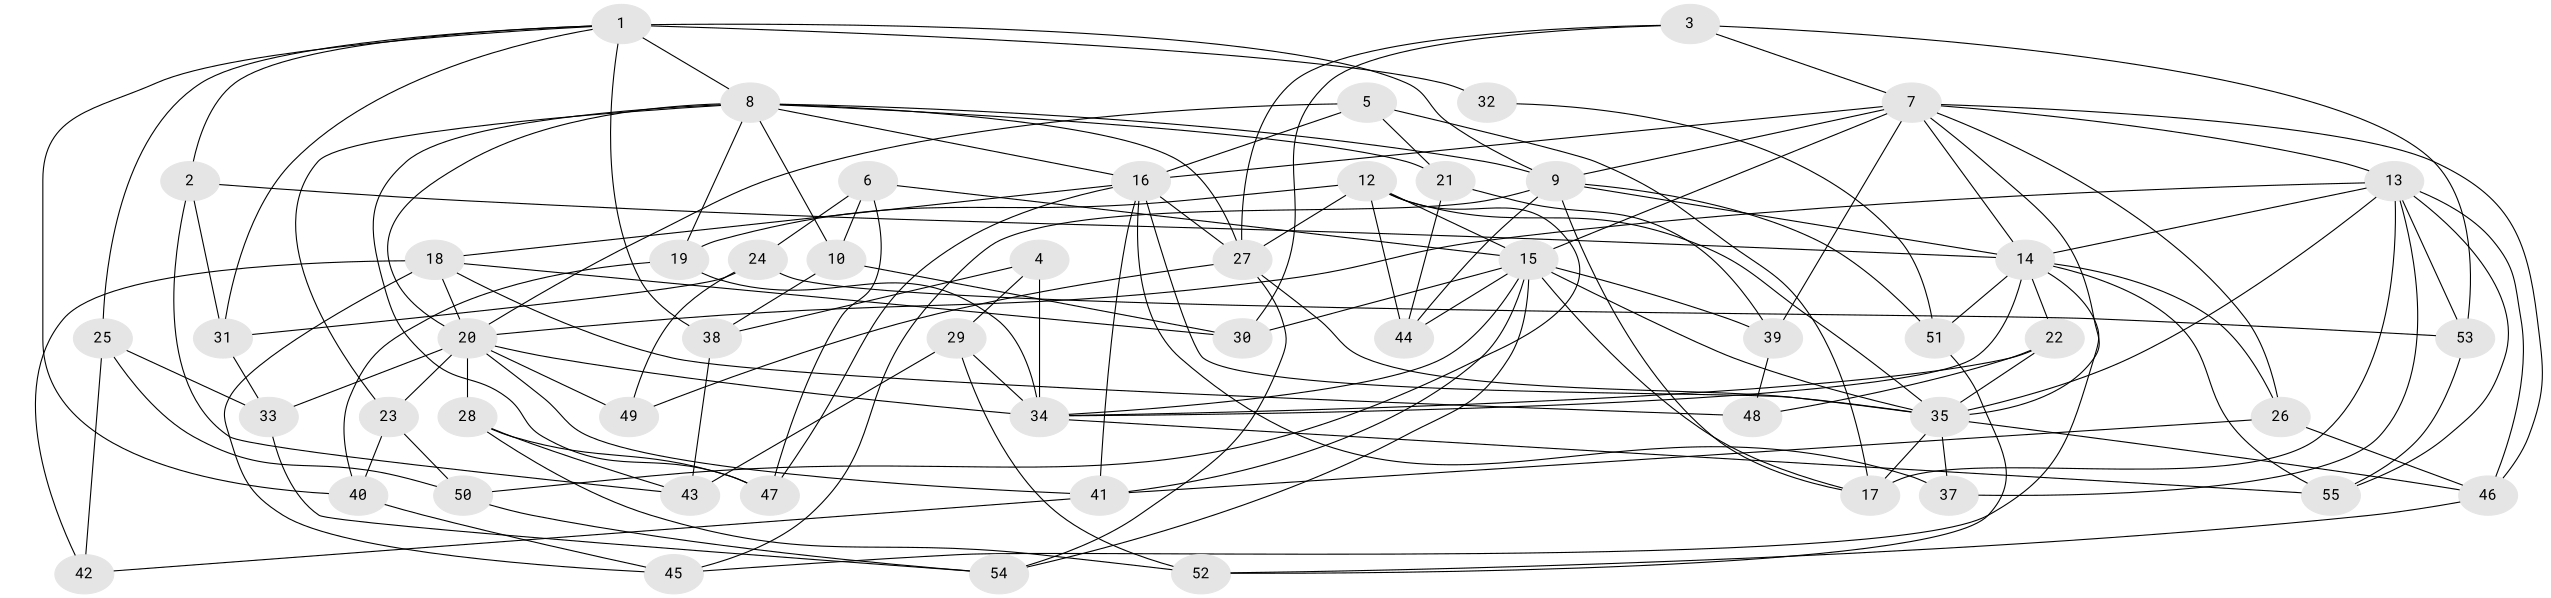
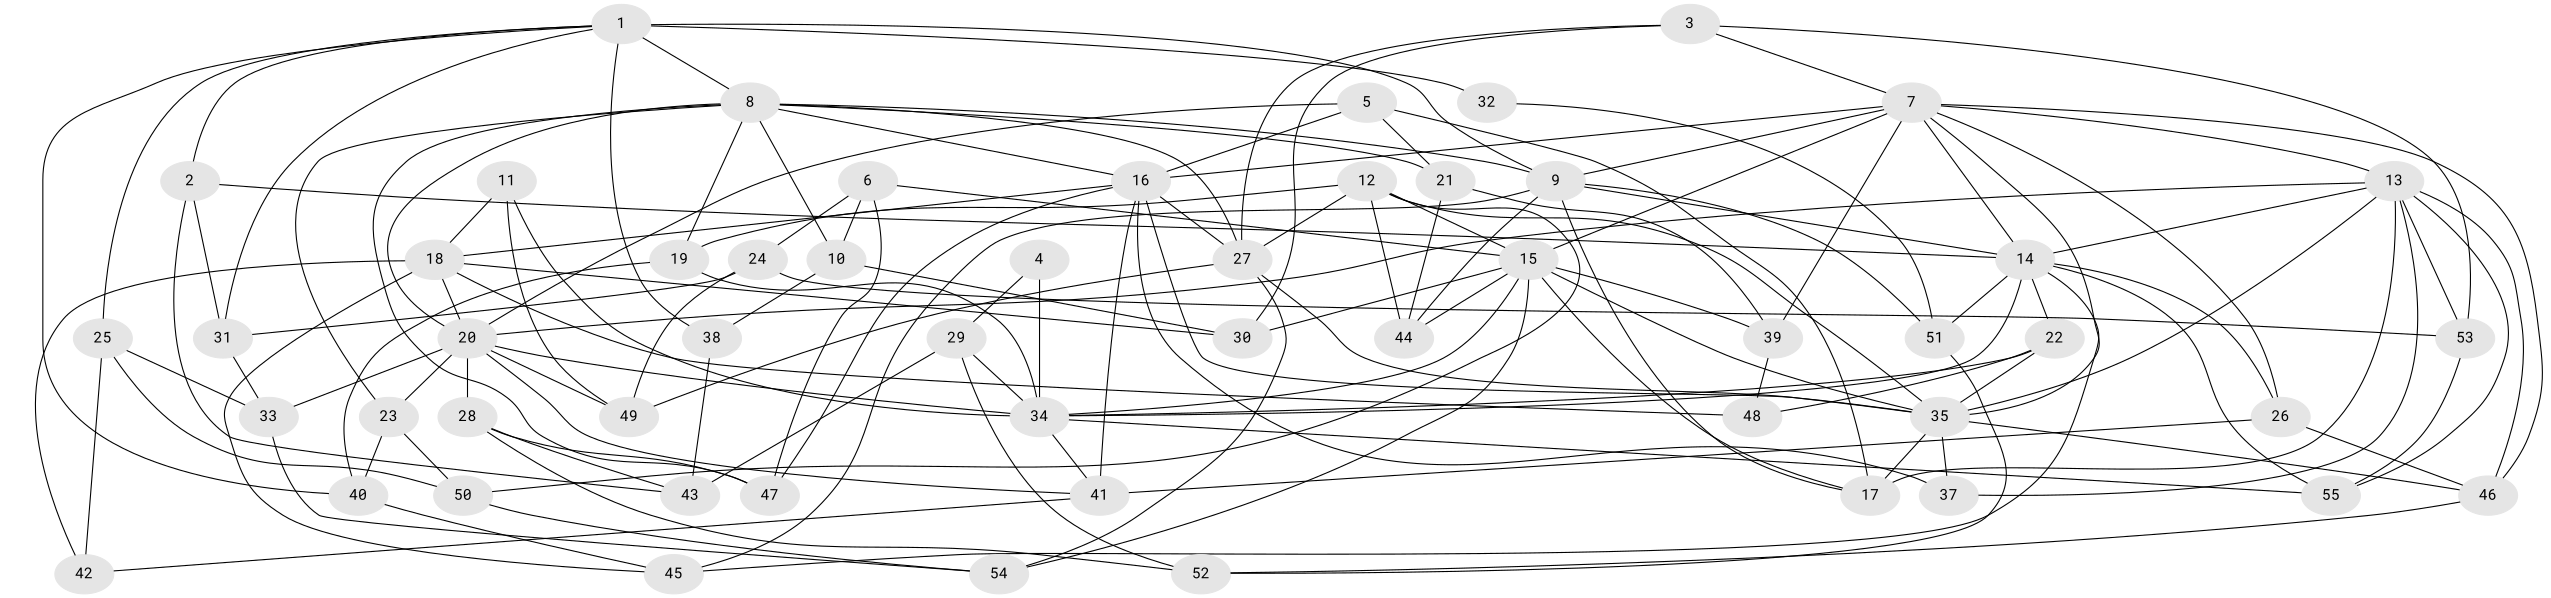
node "11": added
edge "4" -- "38": removed
edge "15" -- "41": now "34" -- "41"
